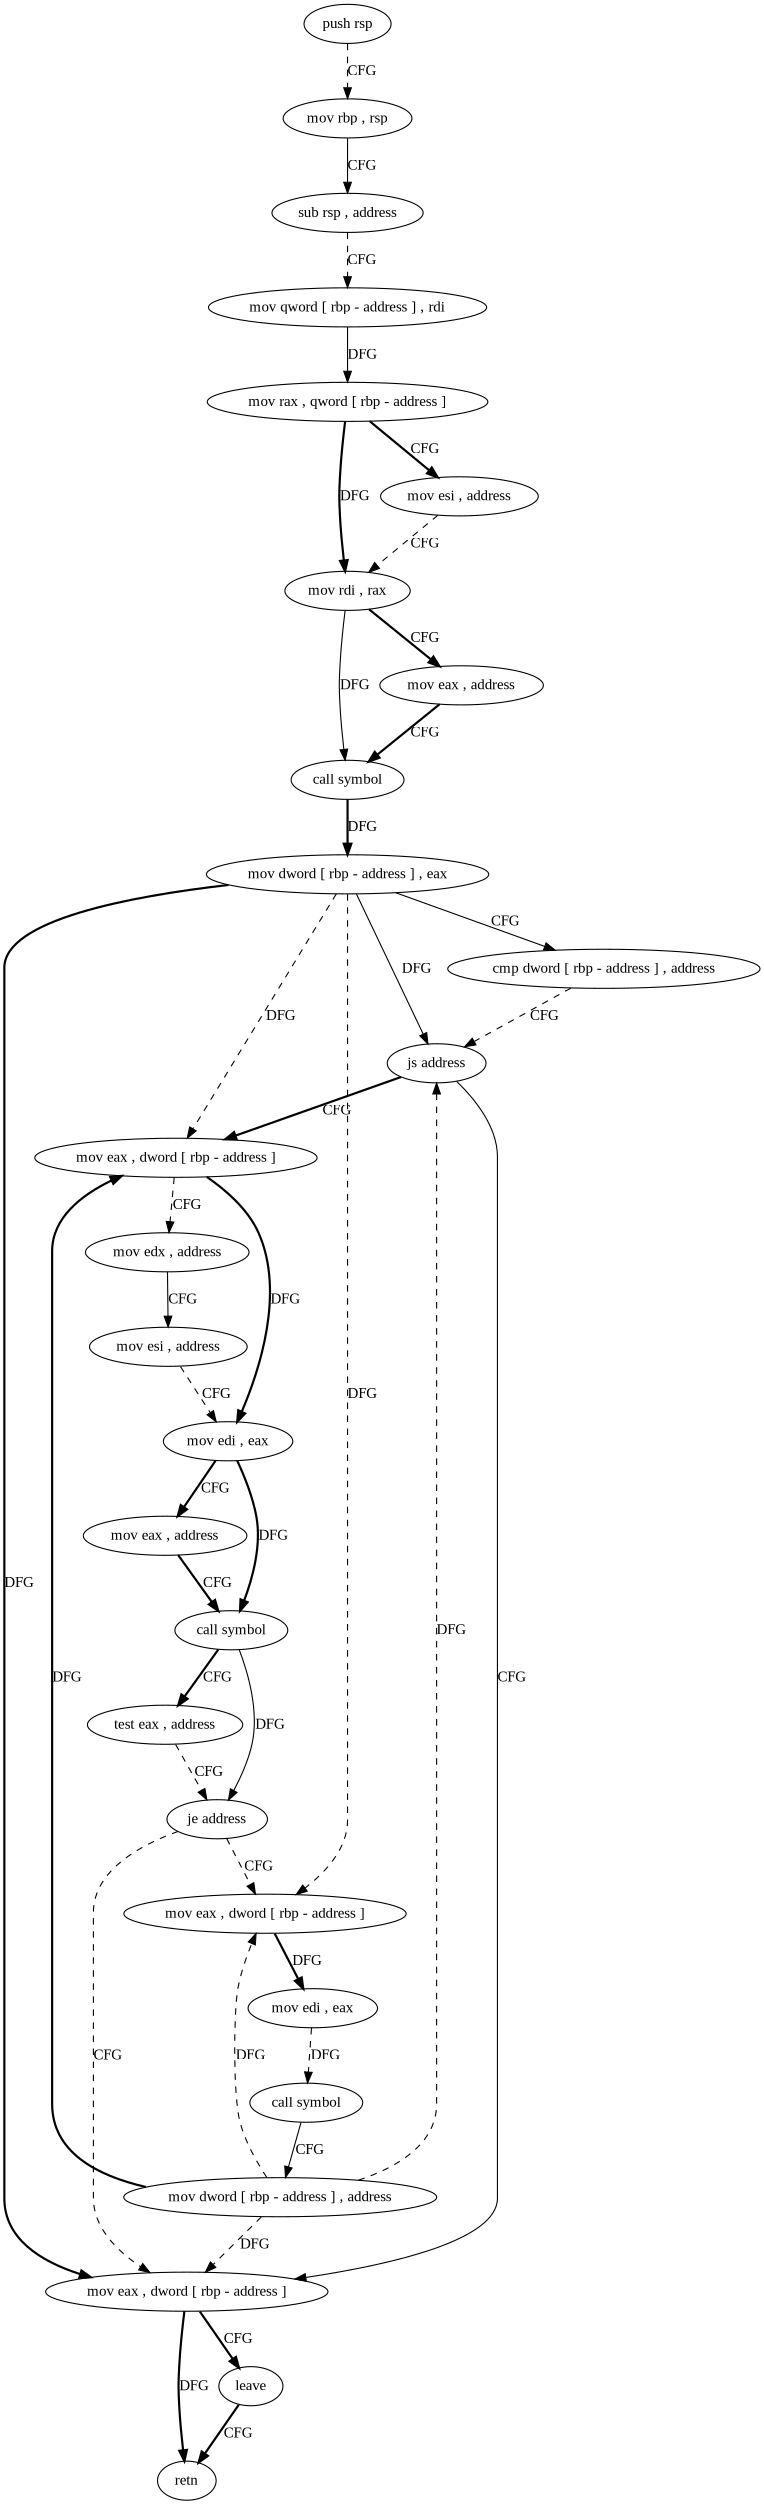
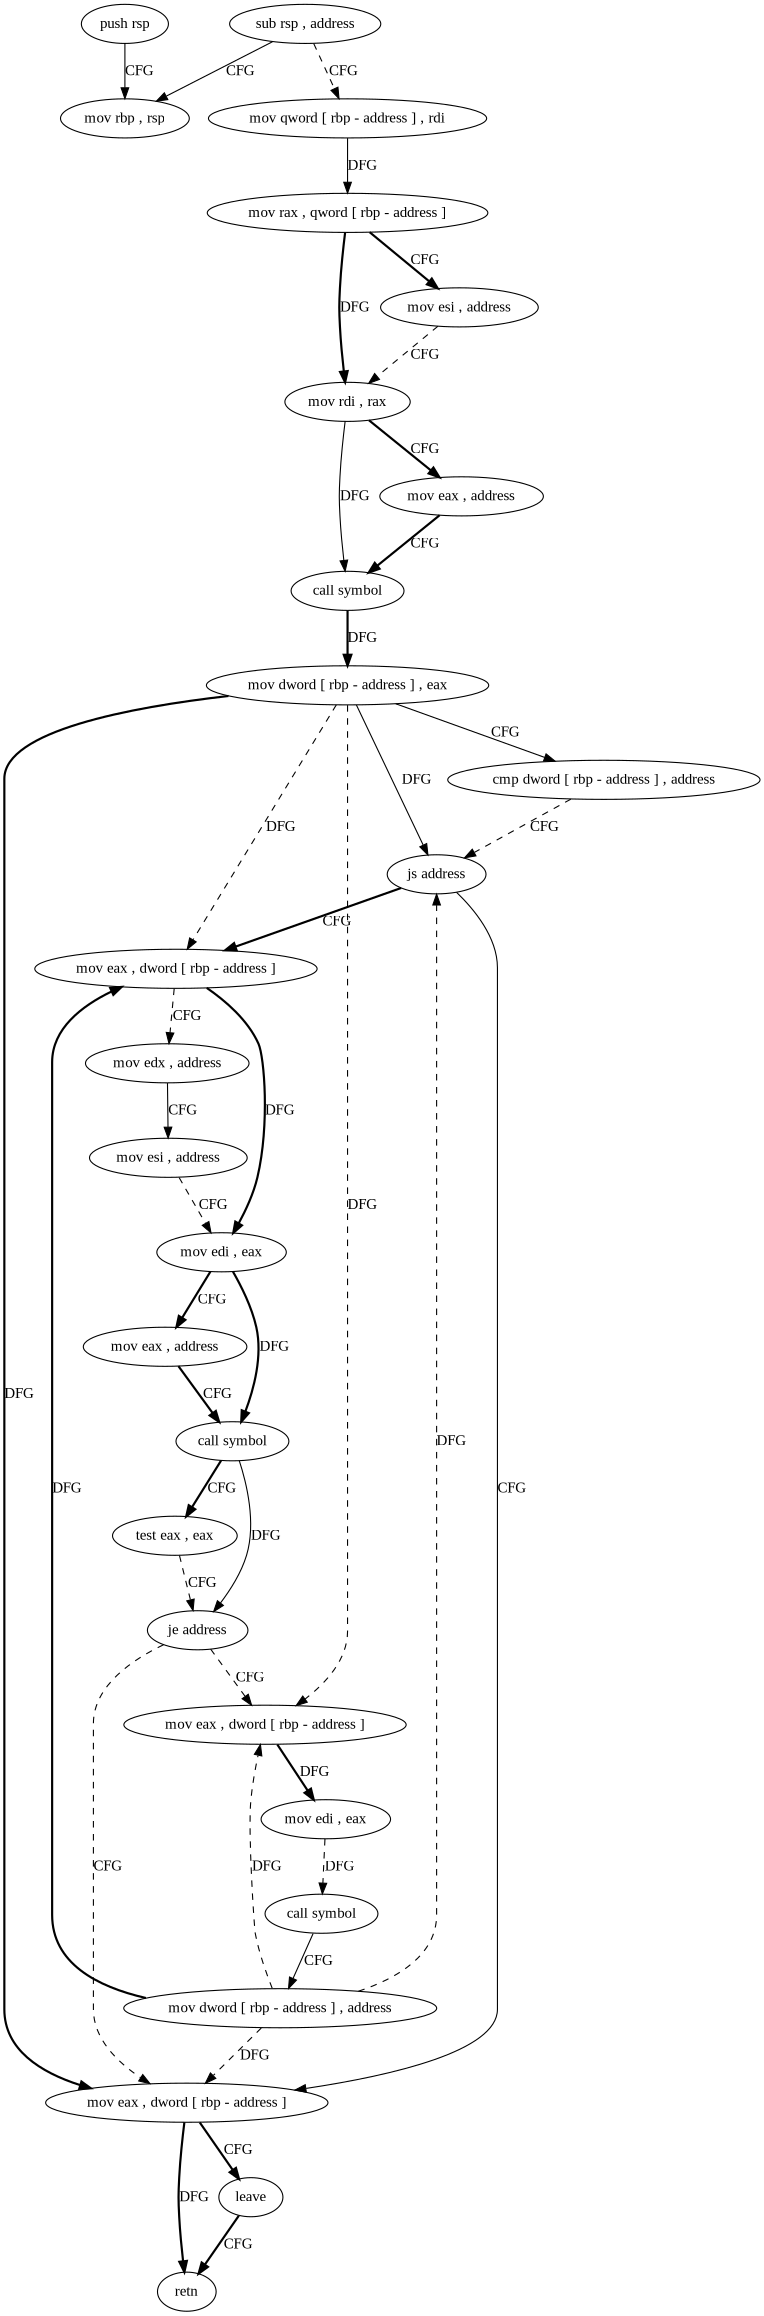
edge "push rsp" -> "mov rbp , rsp": style dashed -> solid
edge "mov rbp , rsp" -> "sub rsp , address": reversed
node "test eax , address": label "test eax , address" -> "test eax , eax"
